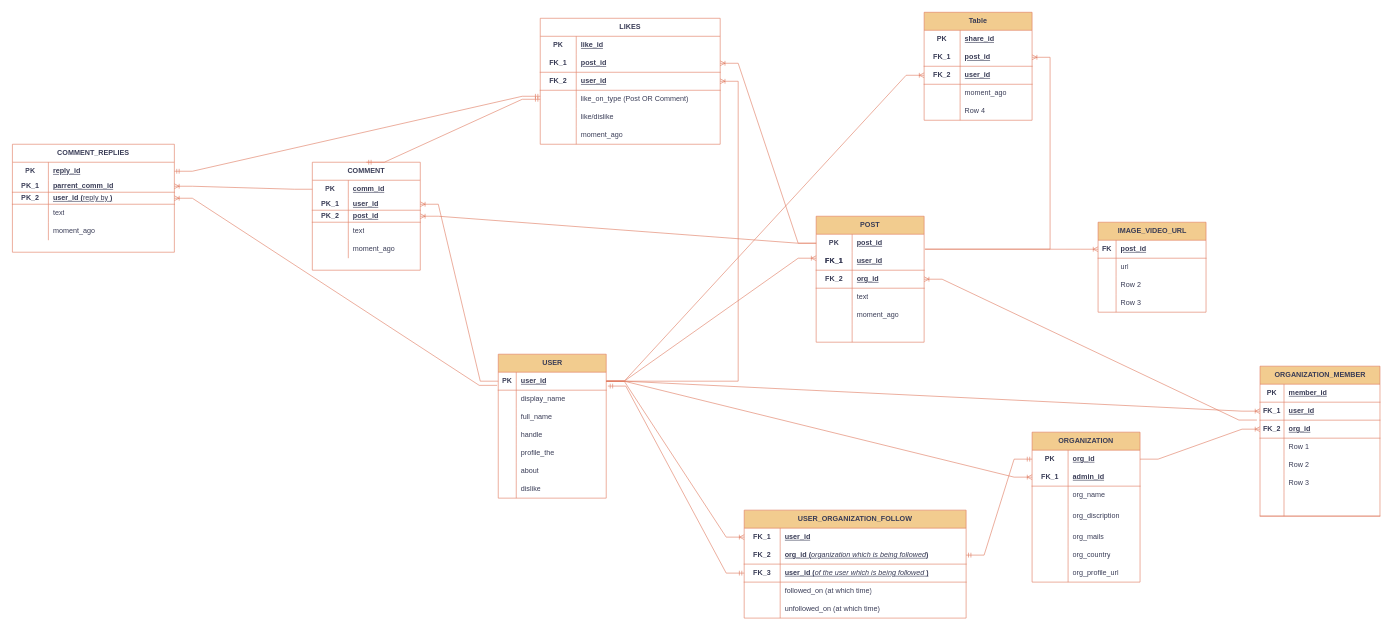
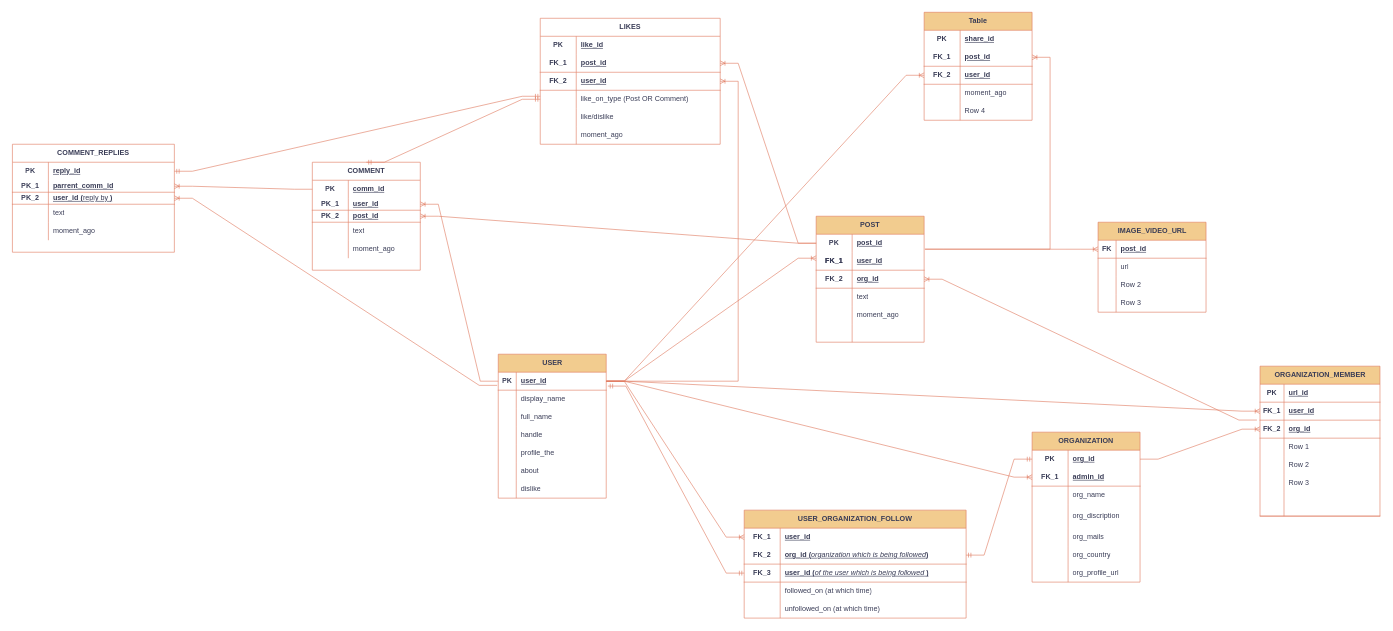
node "member_id": label "member_id" -> "url_id"
